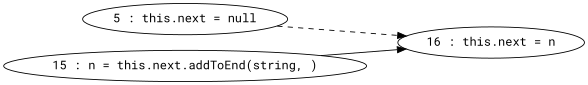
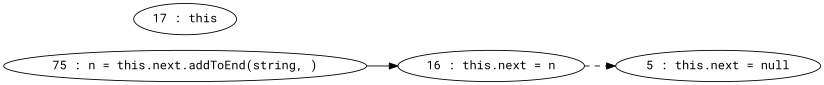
node "17 : this": added
edge "5 : this.next = null" -> "16 : this.next = n": reversed
node "15 : n = this.next.addToEnd(string, )": label "15 : n = this.next.addToEnd(string, )" -> "75 : n = this.next.addToEnd(string, )"
